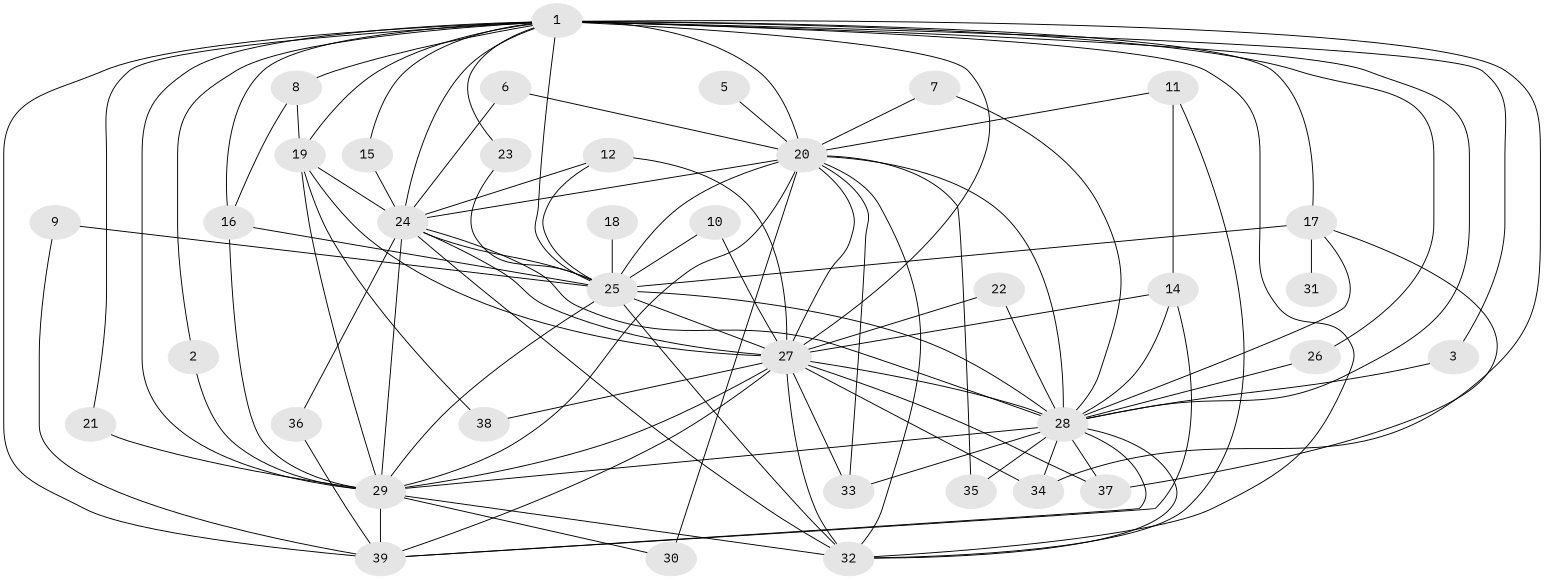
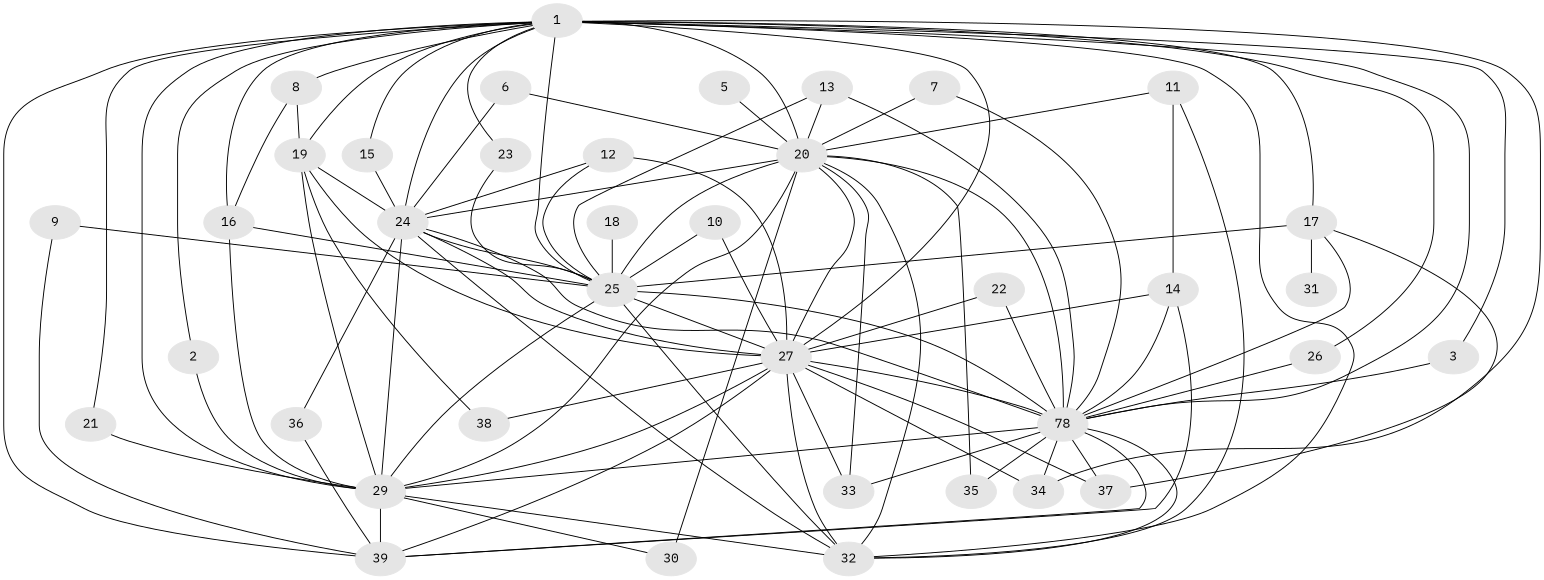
node "13": added
node "28": label "28" -> "78"
